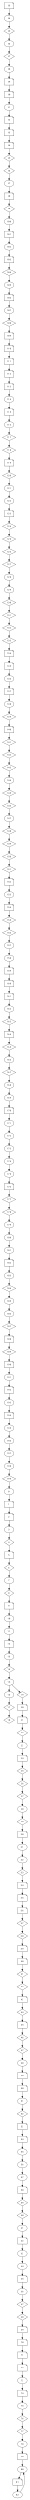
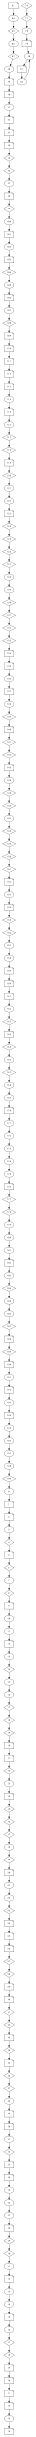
node "143": shape diamond -> note
edge "15" -> "19": now "18" -> "19"
node "75": removed
